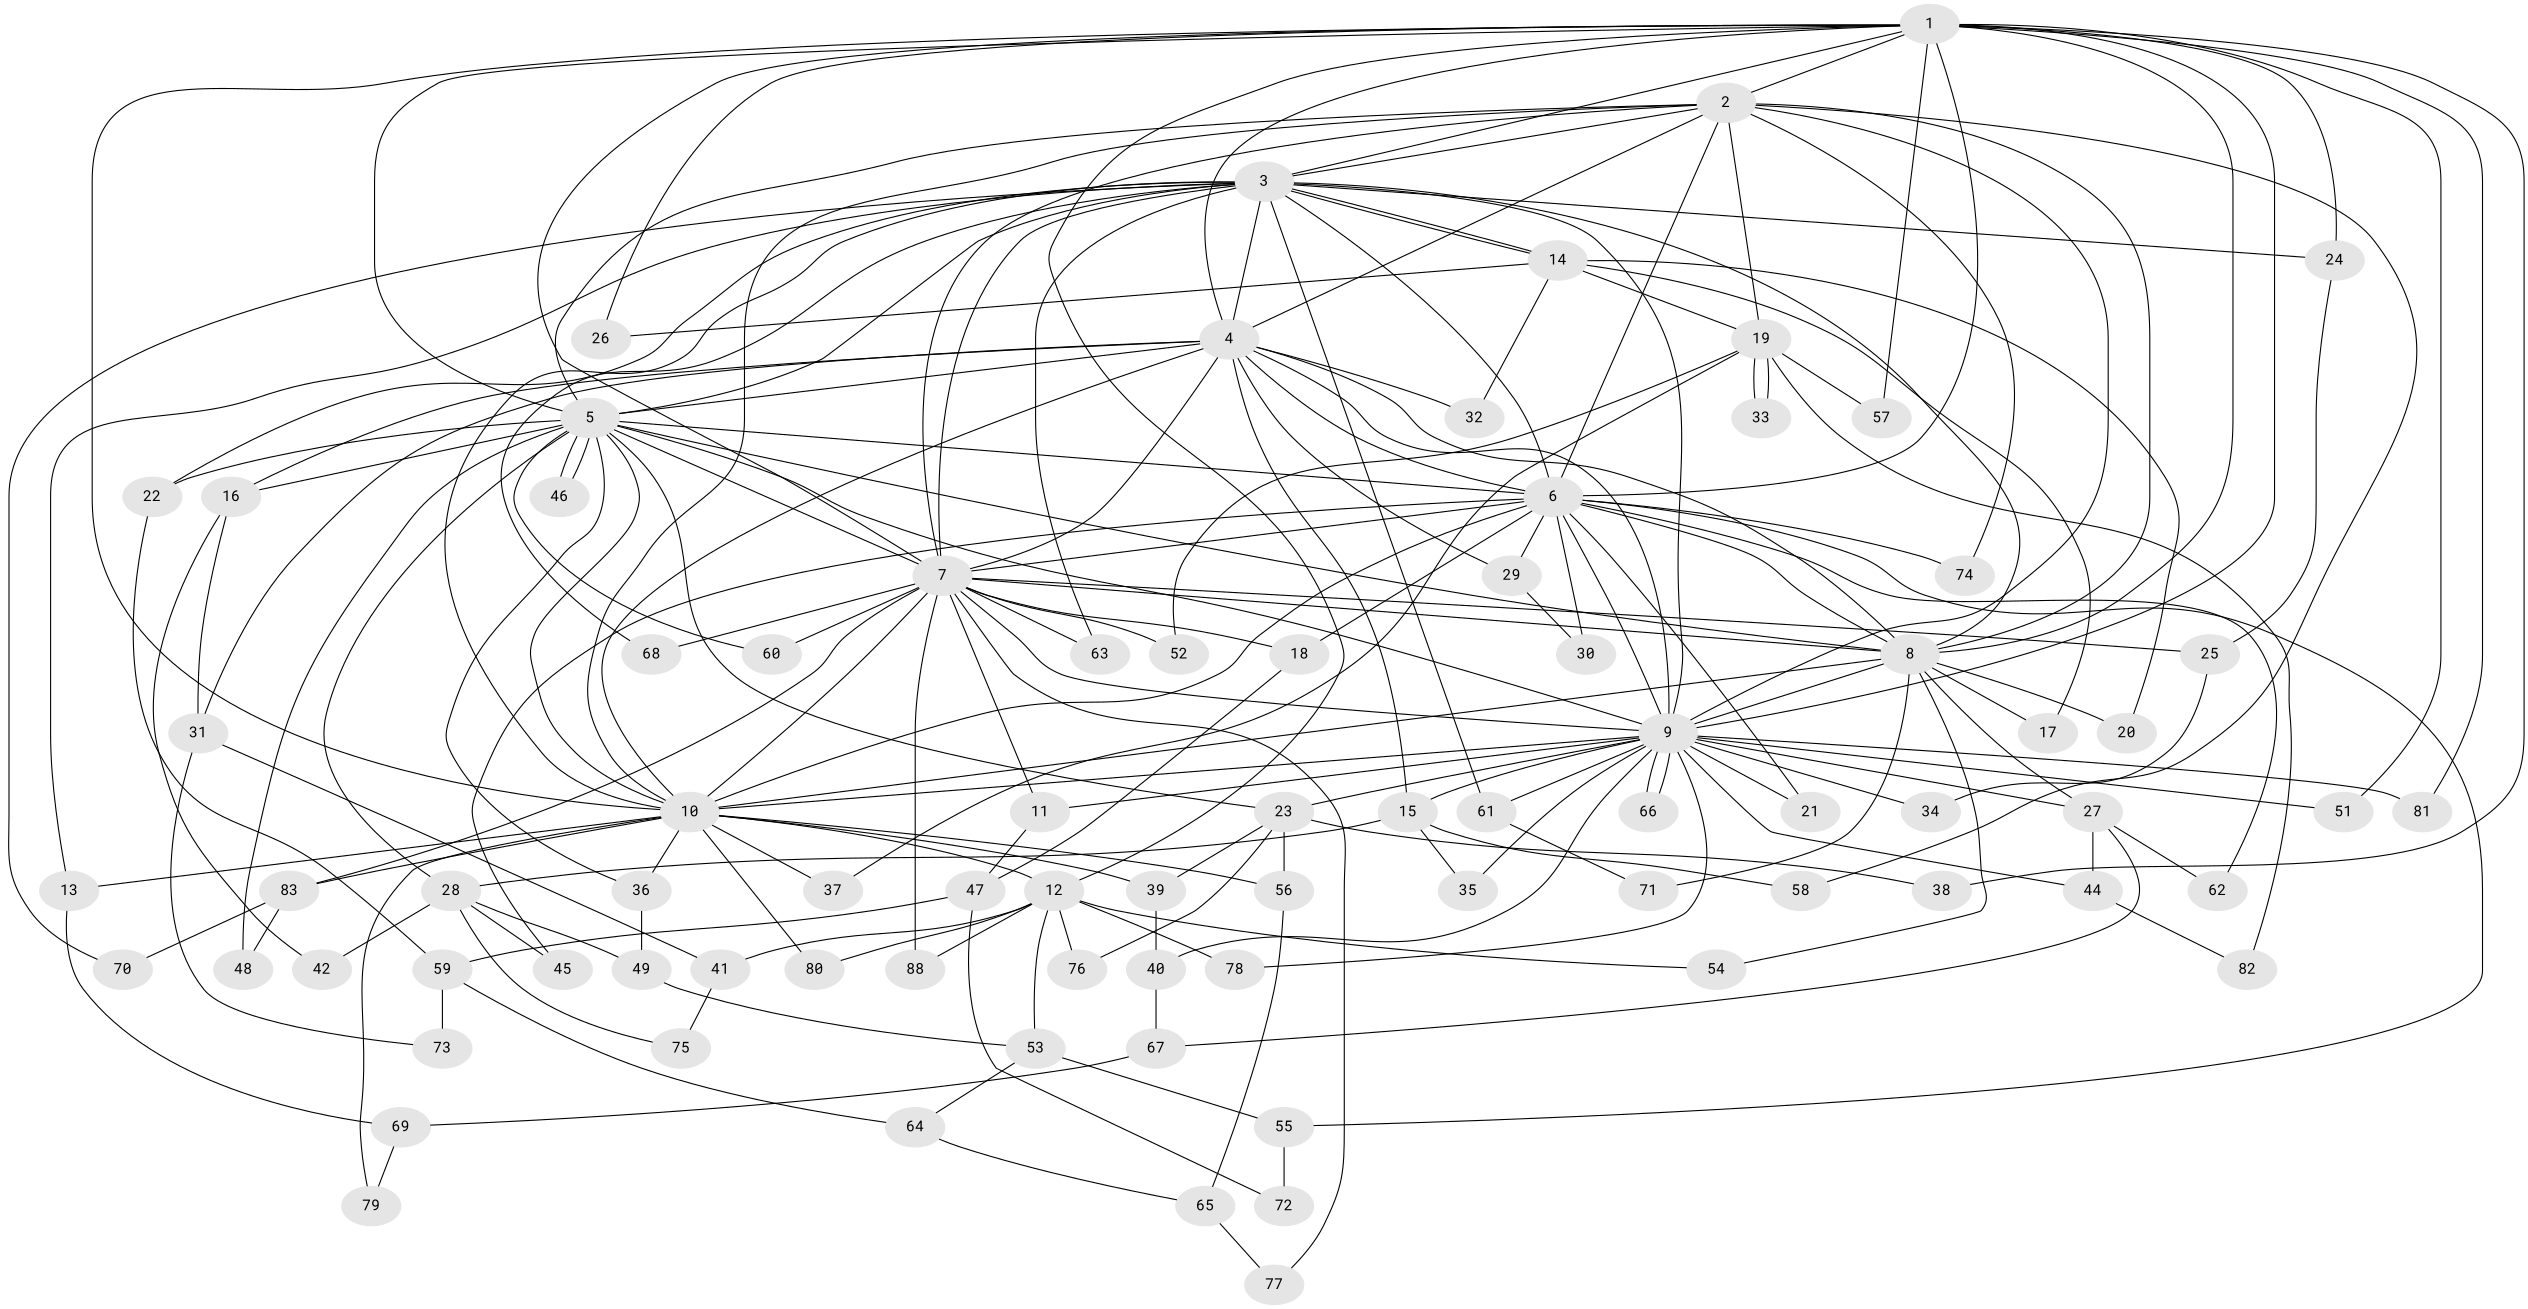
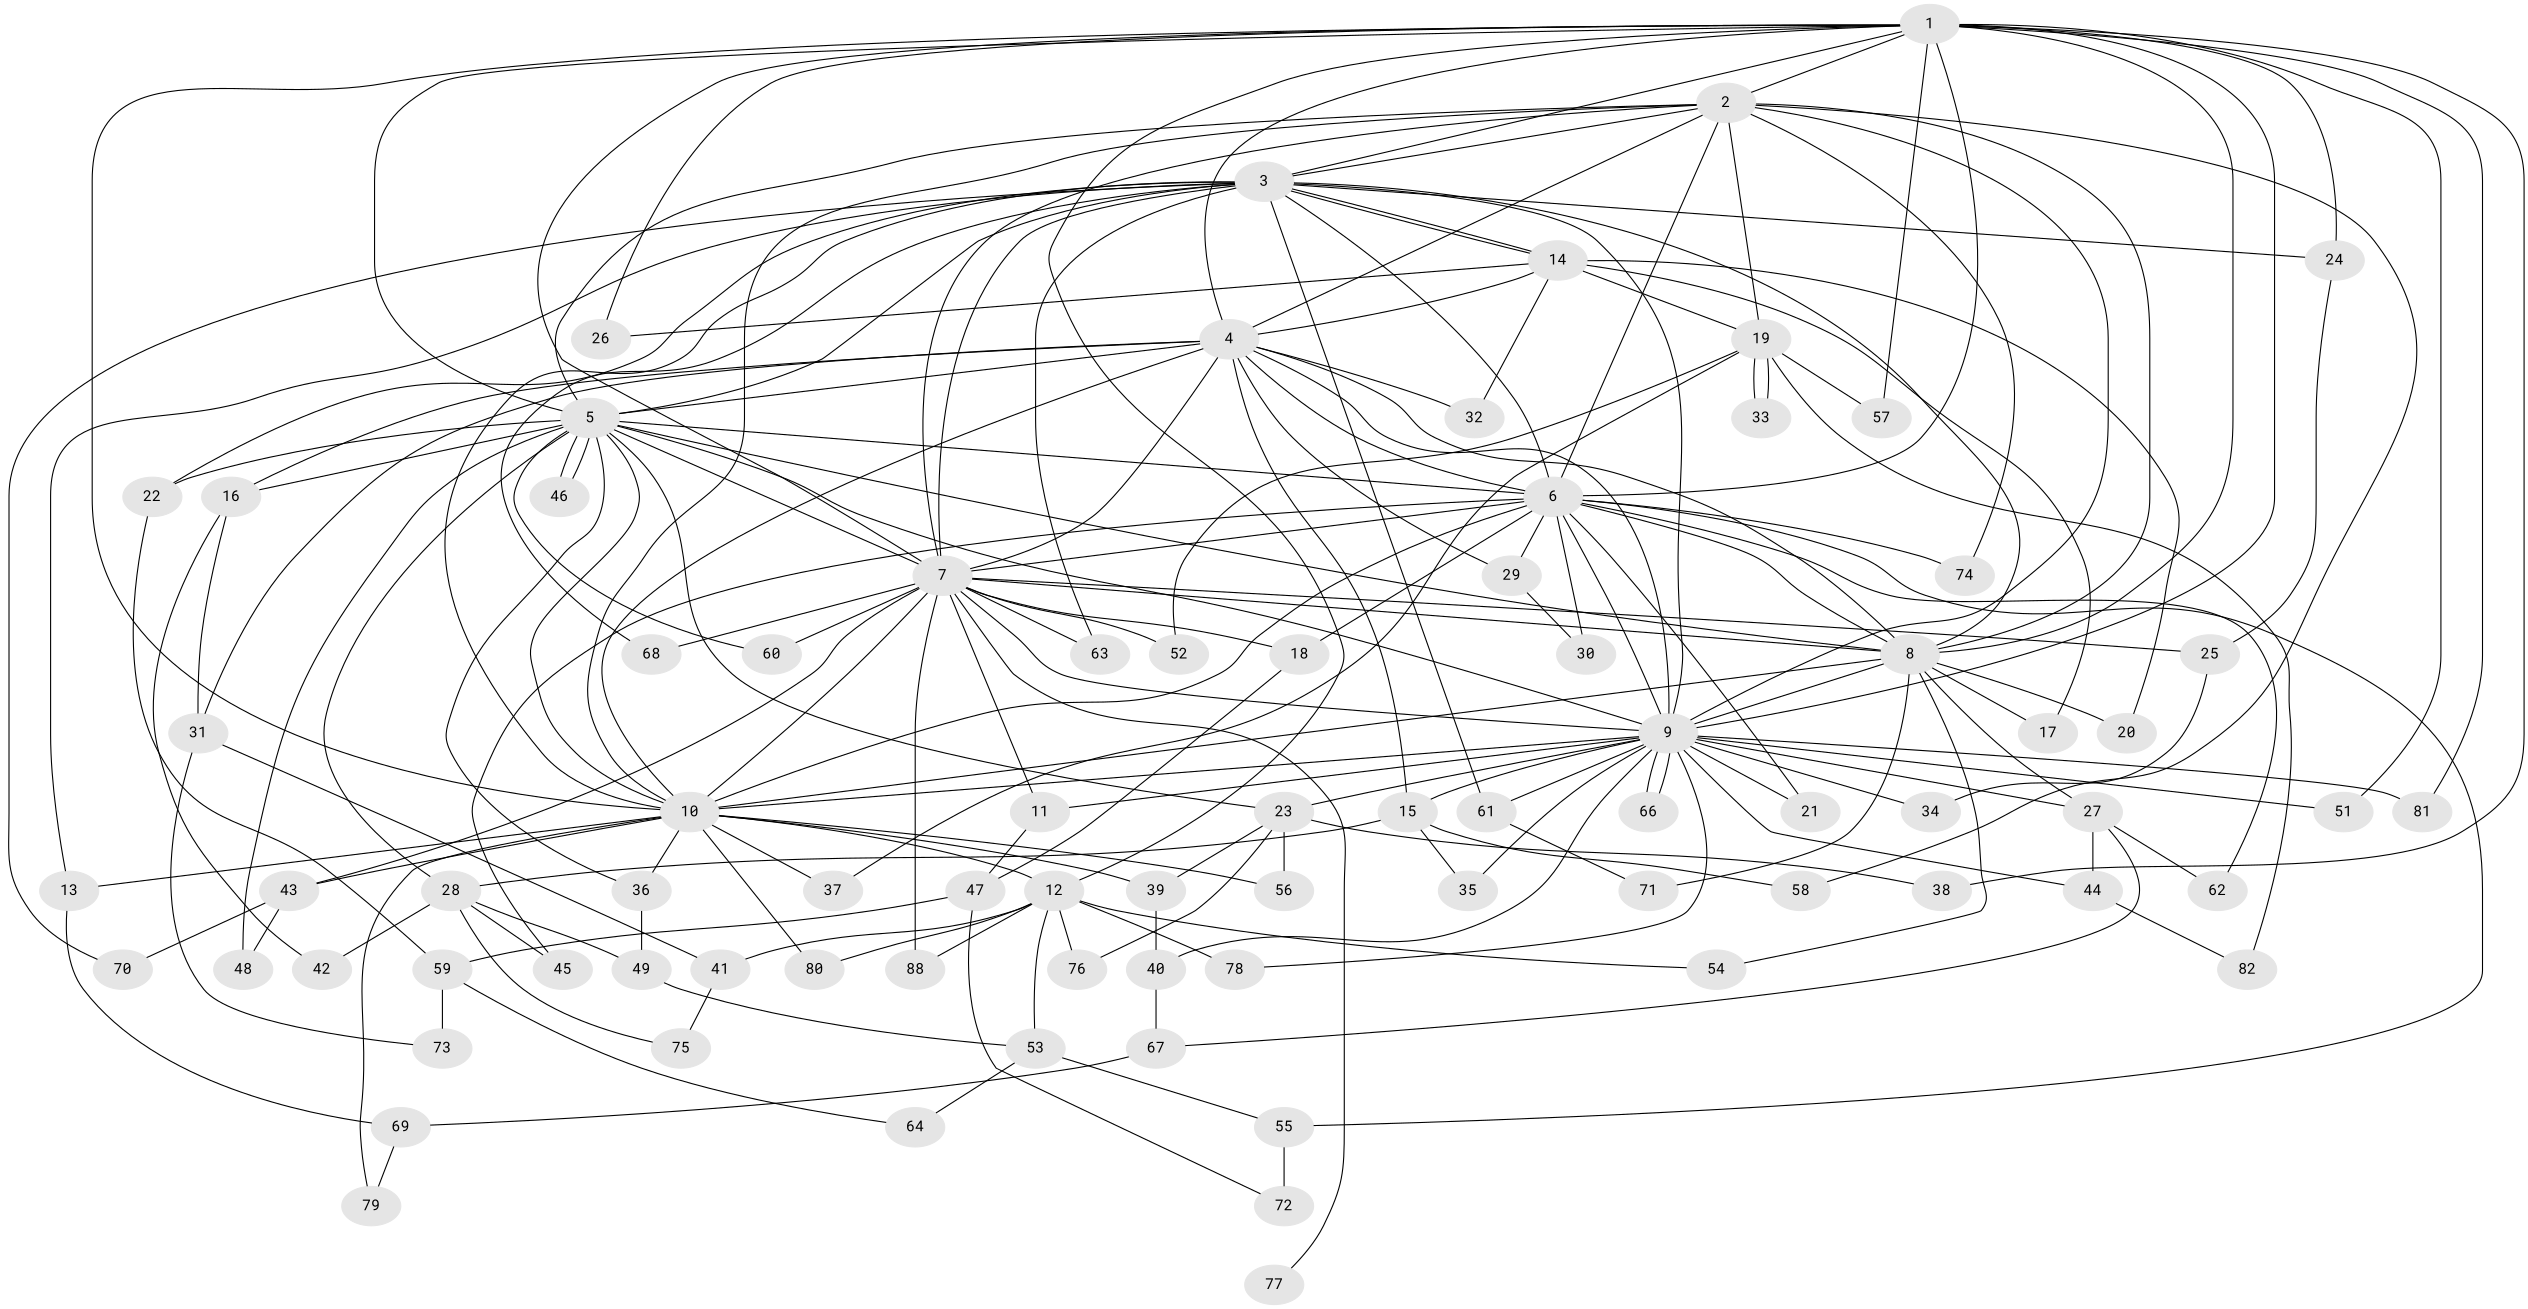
edge "3" -- "4": now "14" -- "4"
node "83": label "83" -> "43"
node "65": removed
